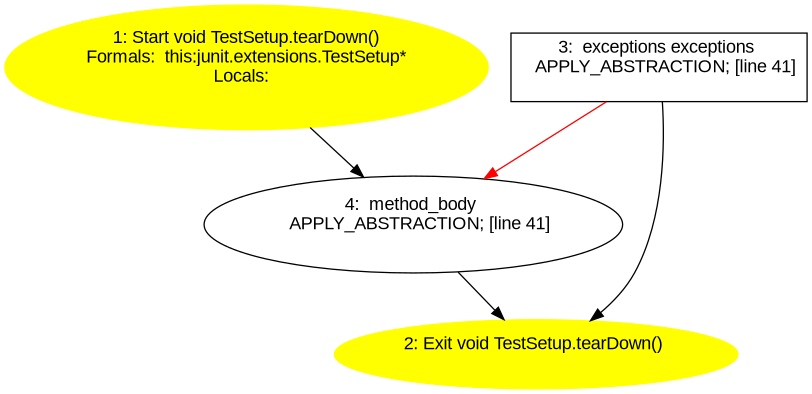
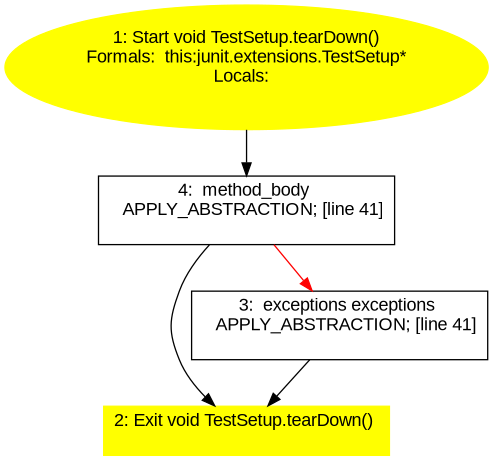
edge "3:  exceptions exceptions APPLY_ABSTRACTION; [line 41]" -> "4:  method_body APPLY_ABSTRACTION; [line 41]": reversed
node "4:  method_body APPLY_ABSTRACTION; [line 41]": shape ellipse -> box
node "2: Exit void TestSetup.tearDown()": shape ellipse -> box
